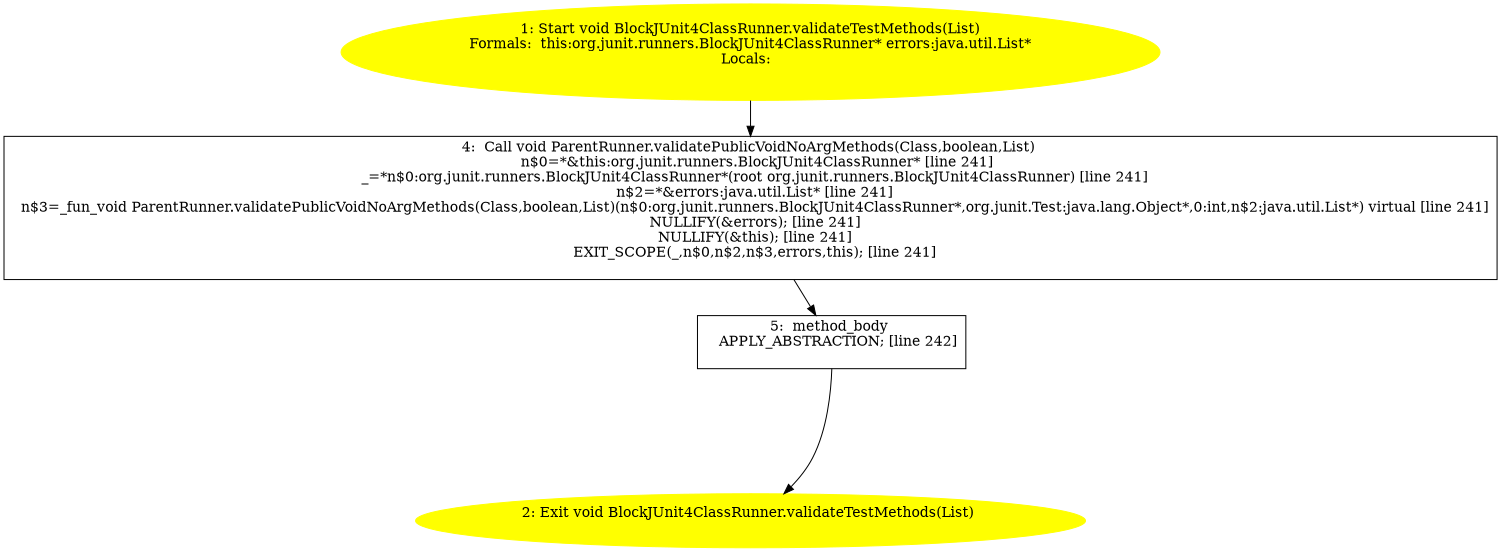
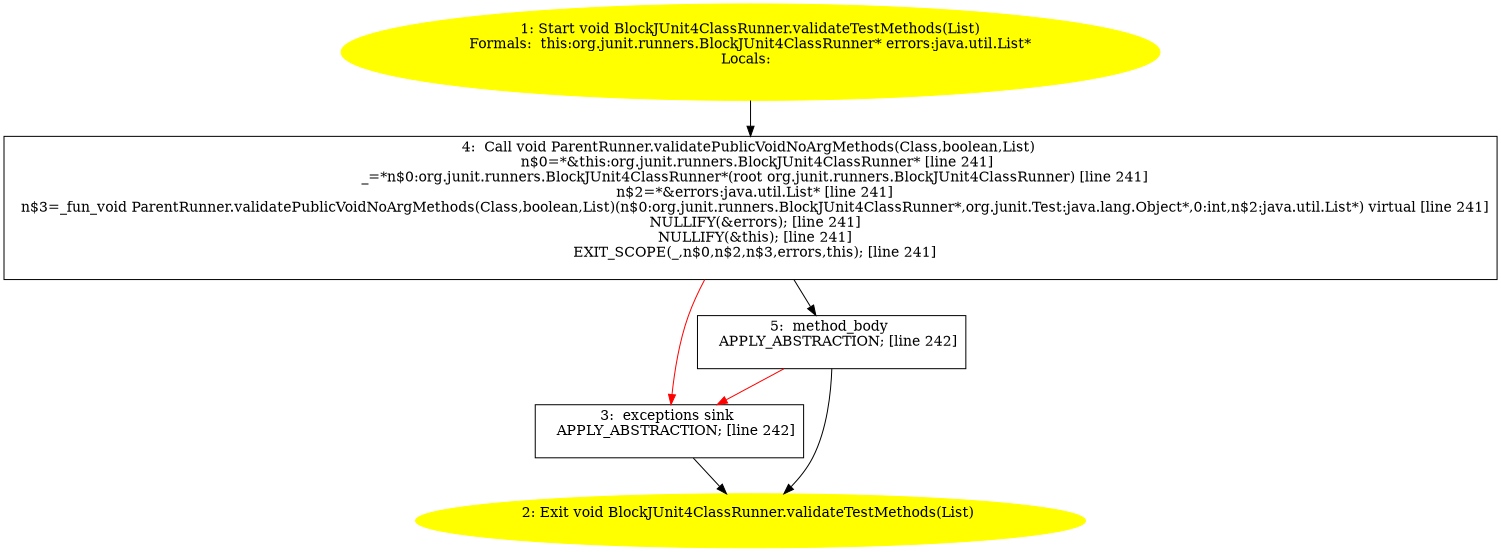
node "3:  exceptions sink APPLY_ABSTRACTION; [line 242]": added
